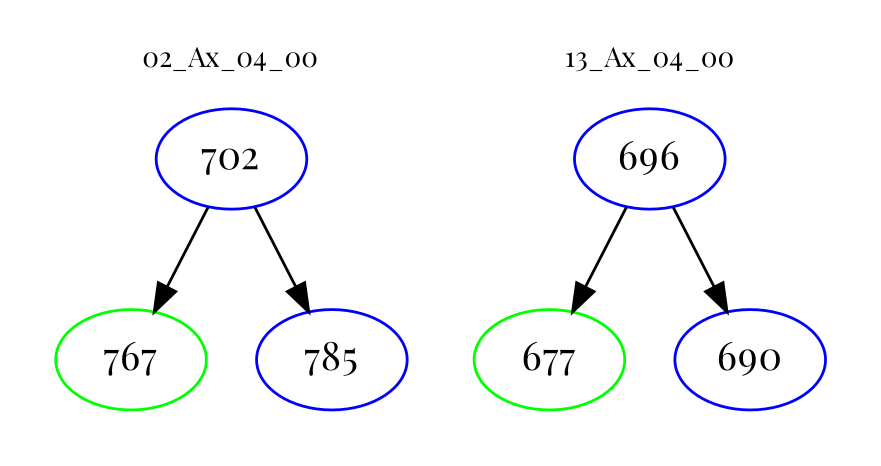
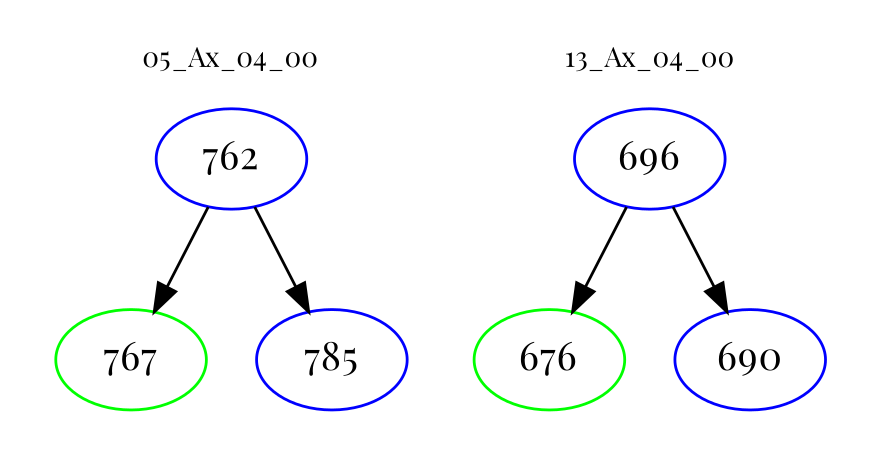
cluster "02_Ax_04_00": label "02_Ax_04_00" -> "05_Ax_04_00"
node "702": label "702" -> "762"
node "677": label "677" -> "676"
